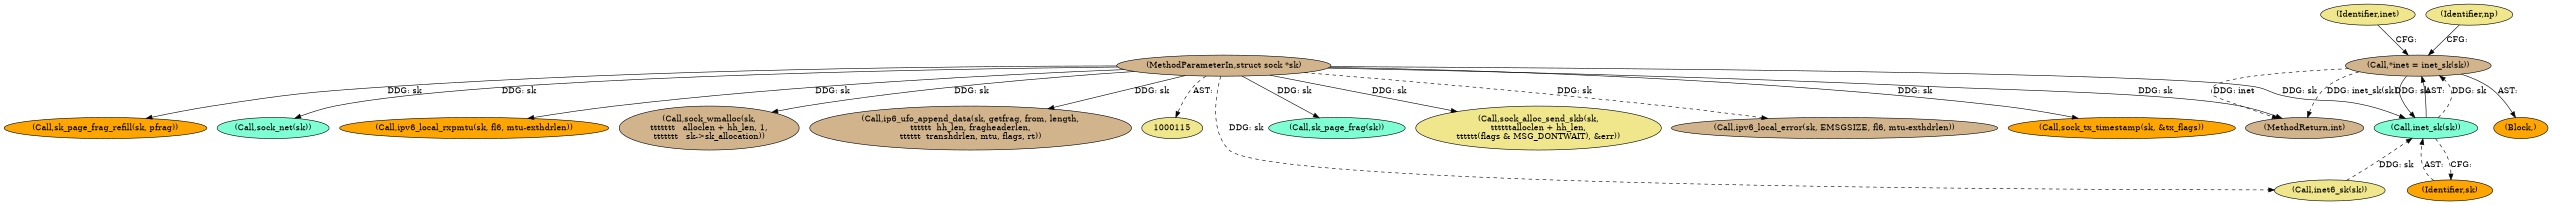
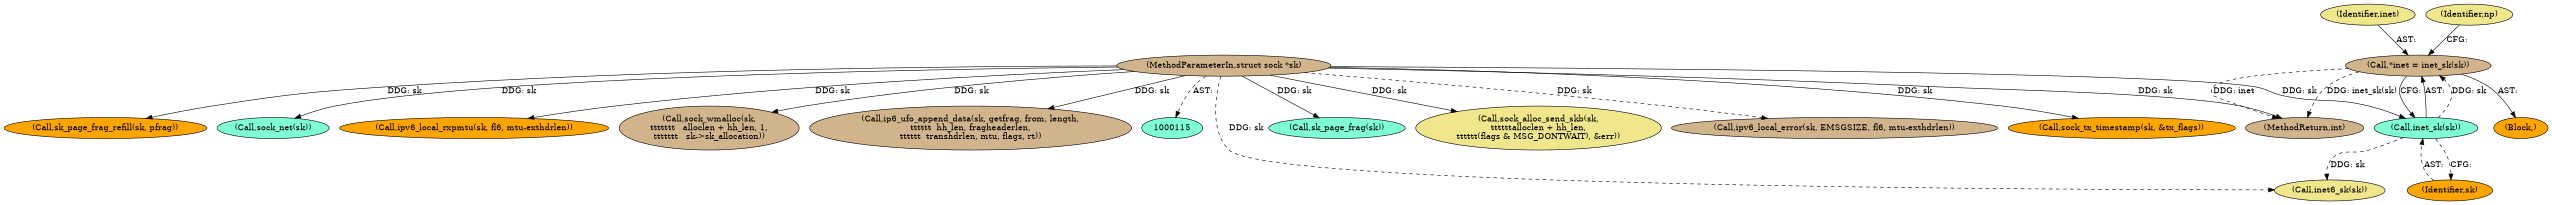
edge "(Identifier,inet)" -> "(Call,*inet = inet_sk(sk))": label "CFG: " -> "AST: "
edge "(Call,*inet = inet_sk(sk))" -> "(Call,inet_sk(sk))": label "DDG: sk" -> "CFG: "
node "1000115": fillcolor khaki -> aquamarine
edge "(Call,inet6_sk(sk))" -> "(Call,inet_sk(sk))": reversed
